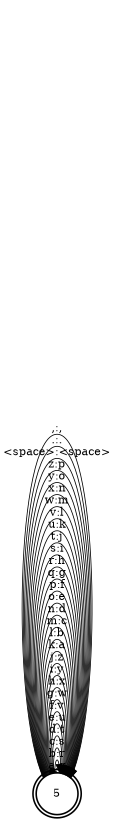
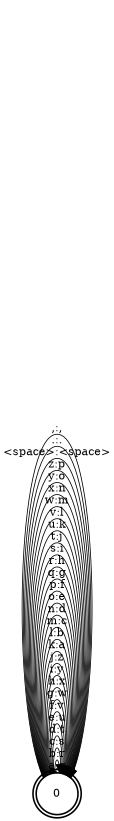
node "5": label "5" -> "0"
